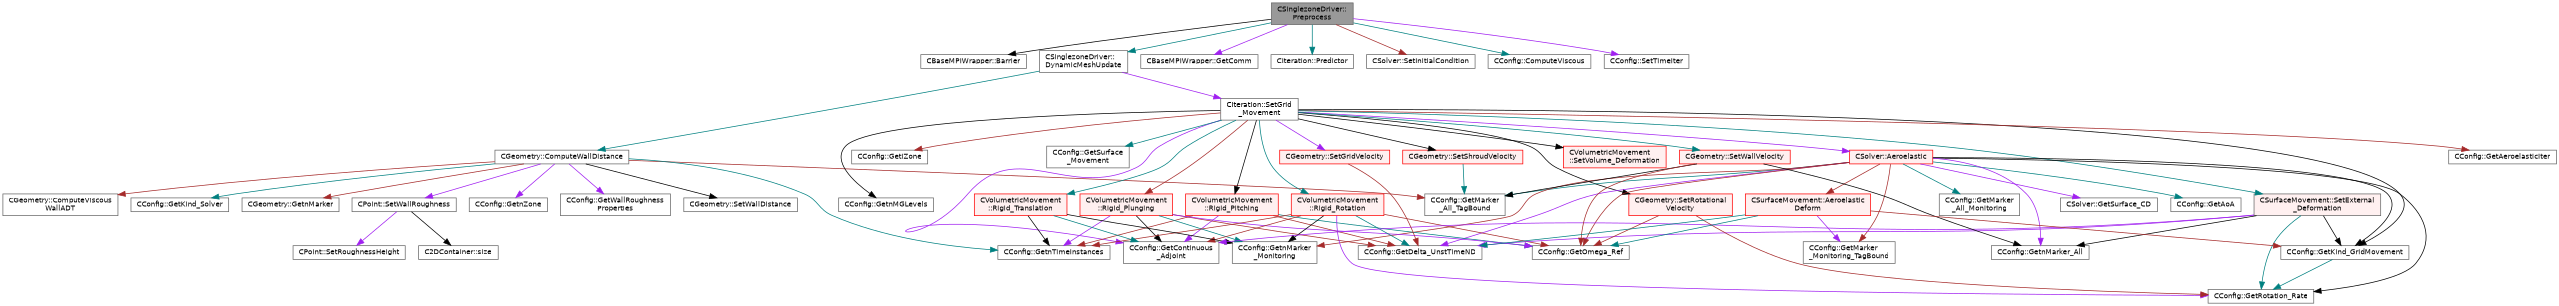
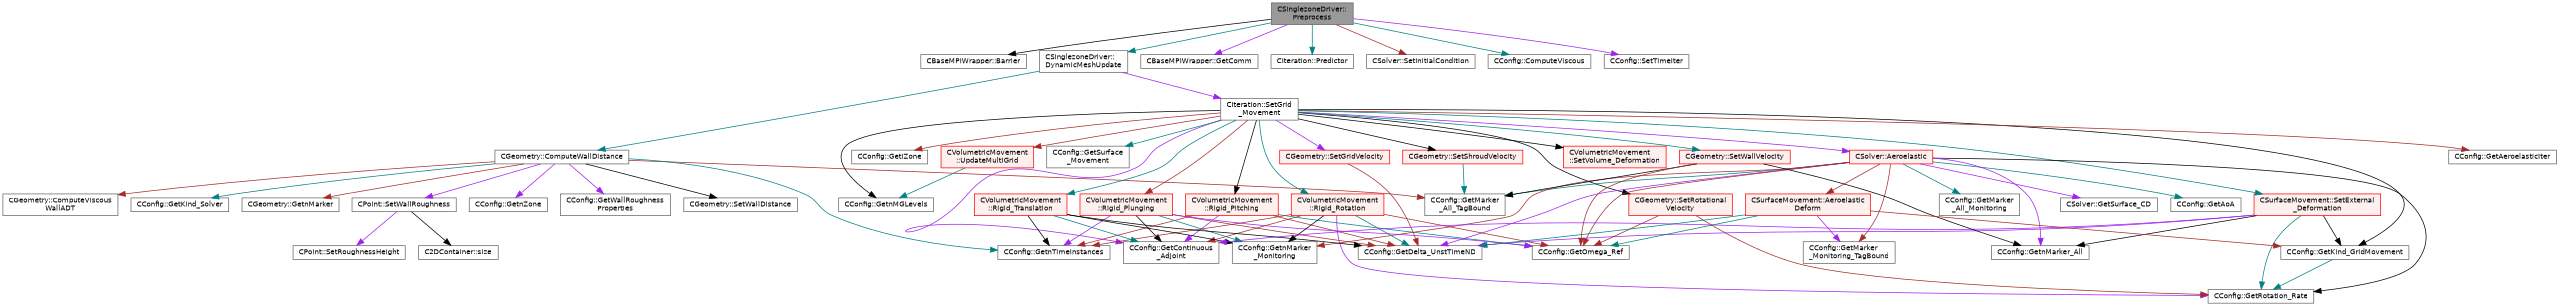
node "CVolumetricMovement ::UpdateMultiGrid": added
edge "CSolver::Aeroelastic" -> "CConfig::GetKind_GridMovement": removed
node "CSurfaceMovement::SetExternal _Deformation": color grey40 -> red
edge "CVolumetricMovement ::Rigid_Translation" -> "CConfig::GetDelta_UnstTimeND": added
